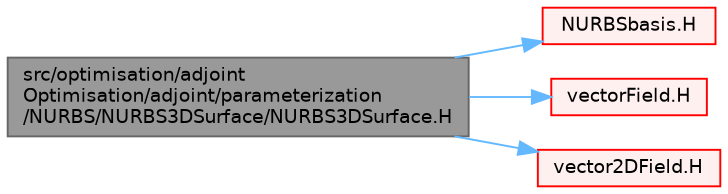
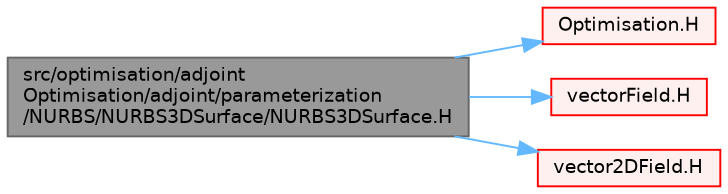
node "NURBSbasis.H": label "NURBSbasis.H" -> "Optimisation.H"
